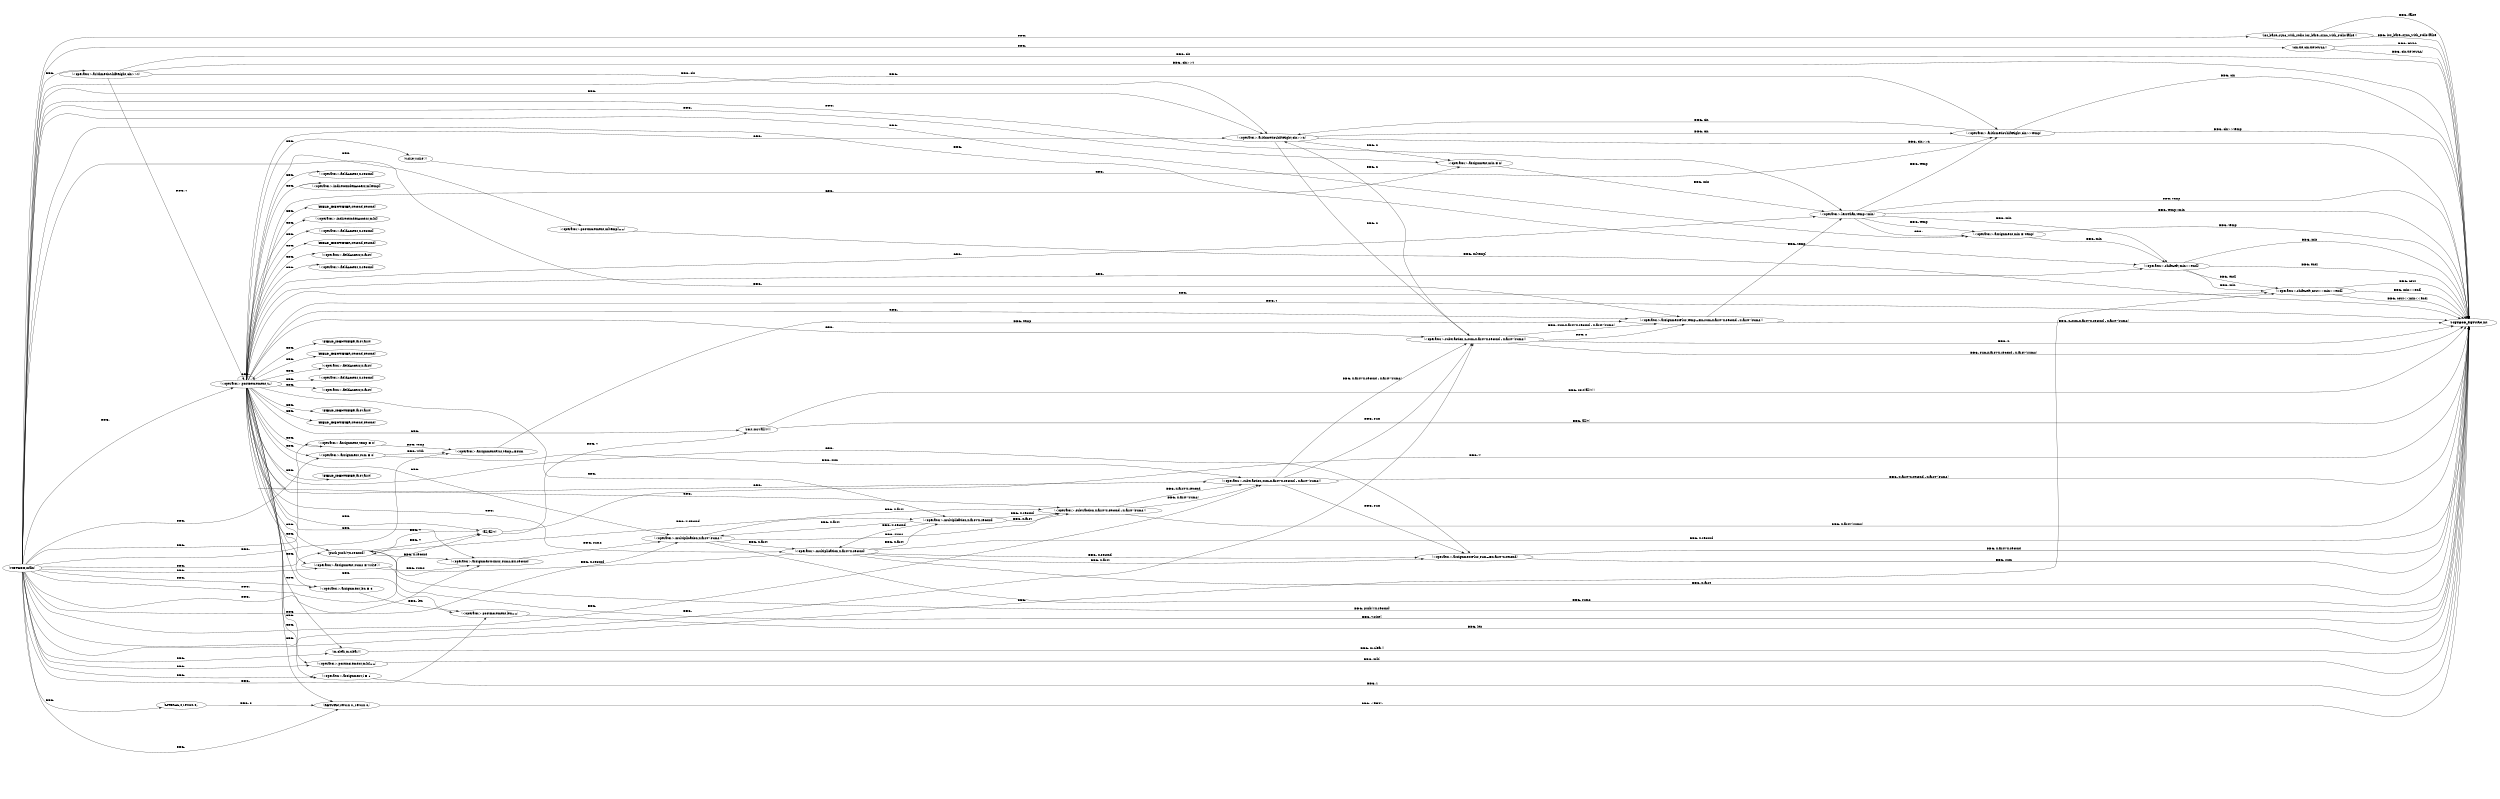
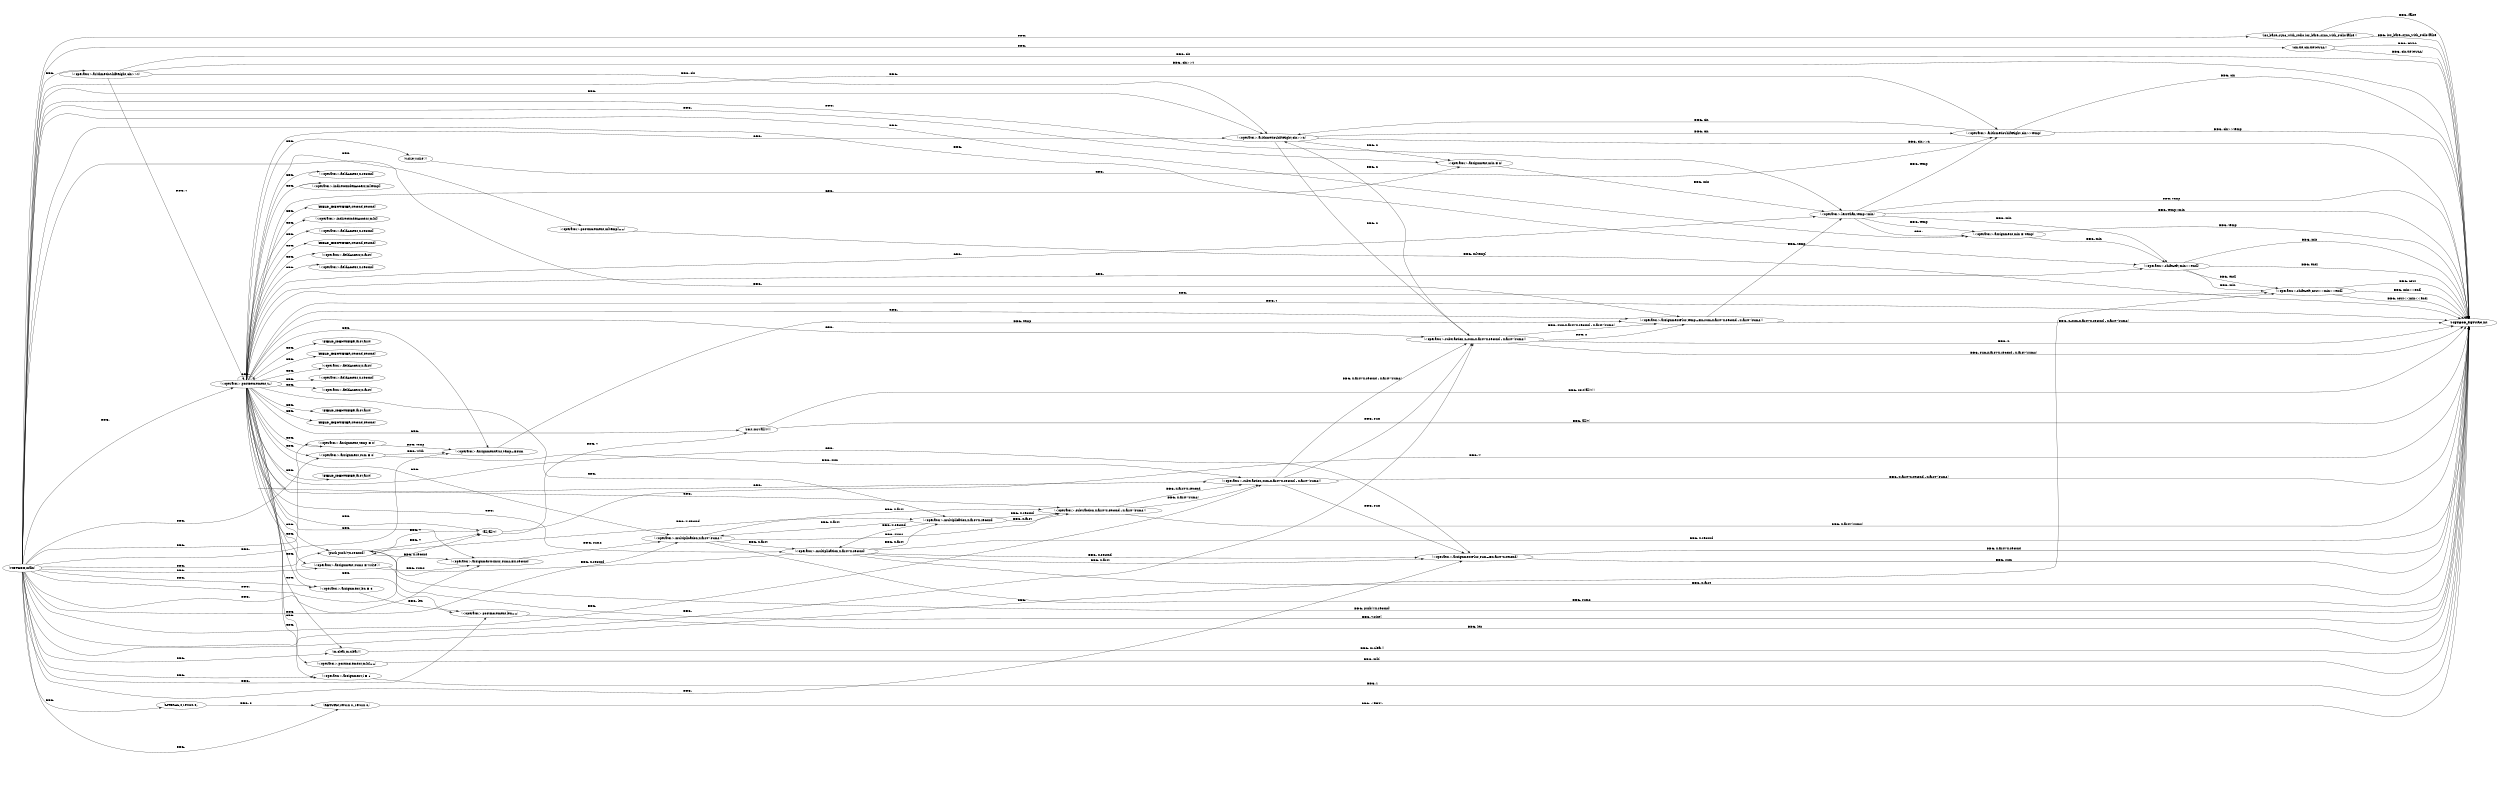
edge "(<operator>.postDecrement,t--)" -> "(RETURN,return 0;,return 0;)": now "(<operator>.postDecrement,t--)" -> "(<operator>.assignmentPlus,temp+=sum)"
edge "(METHOD,main)" -> "(<operator>.postIncrement,m[x]++)": now "(METHOD,main)" -> "(<operator>.assignmentPlus,sum+=x.first*x.second)"
